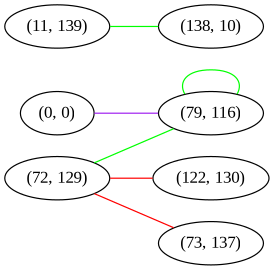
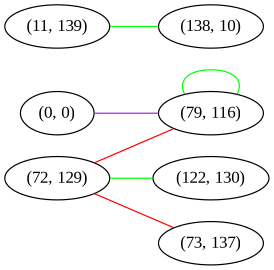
edge "(79, 116)" -- "(72, 129)": color green -> red
edge "(72, 129)" -- "(122, 130)": color red -> green
